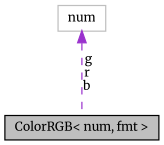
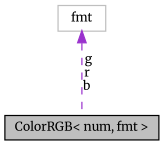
node "num": label "num" -> "fmt"
